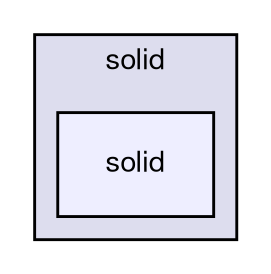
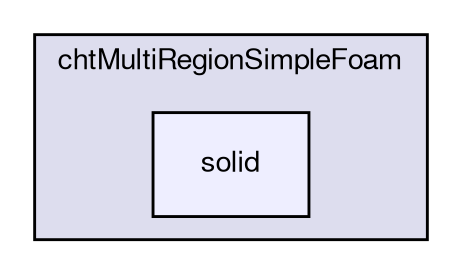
cluster "solid": label "solid" -> "chtMultiRegionSimpleFoam"
